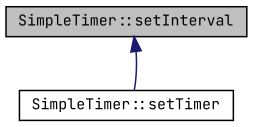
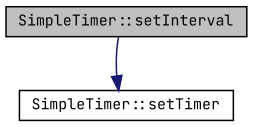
edge "SimpleTimer::setTimer" -> "SimpleTimer::setInterval": reversed
